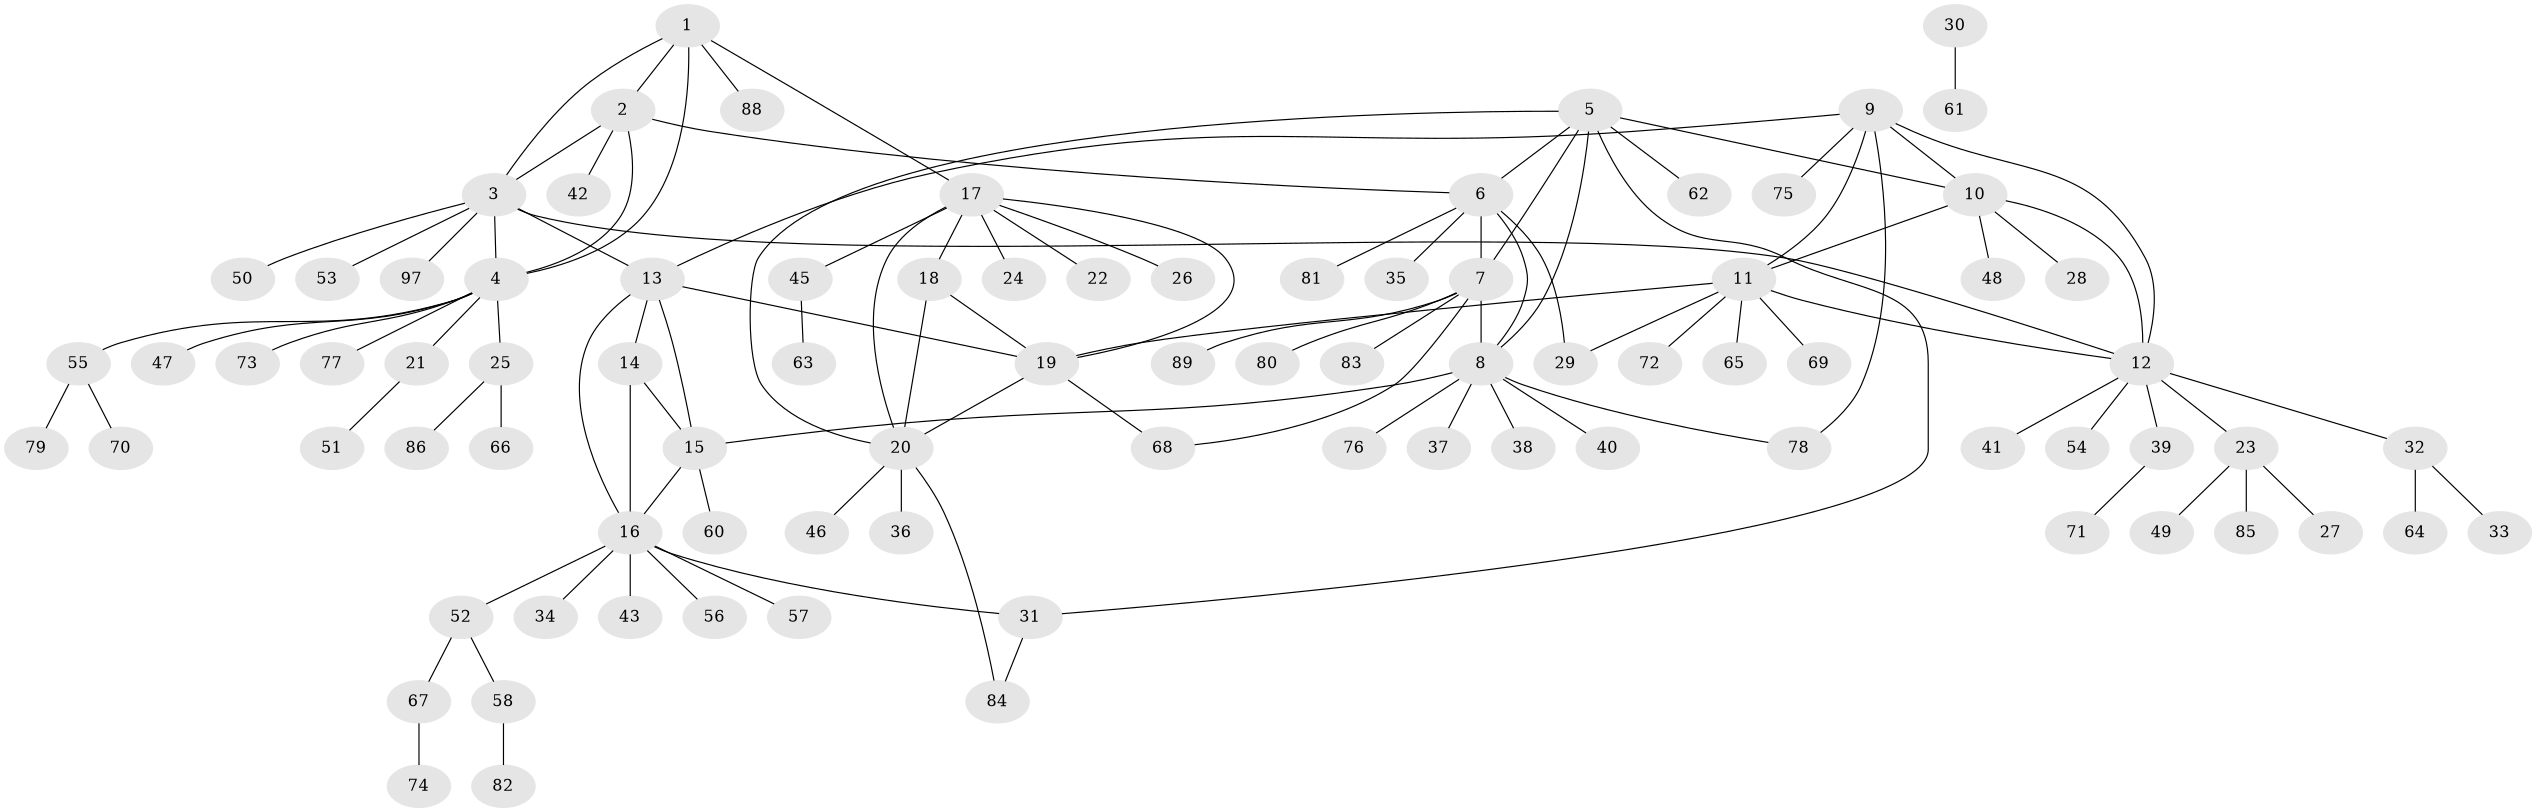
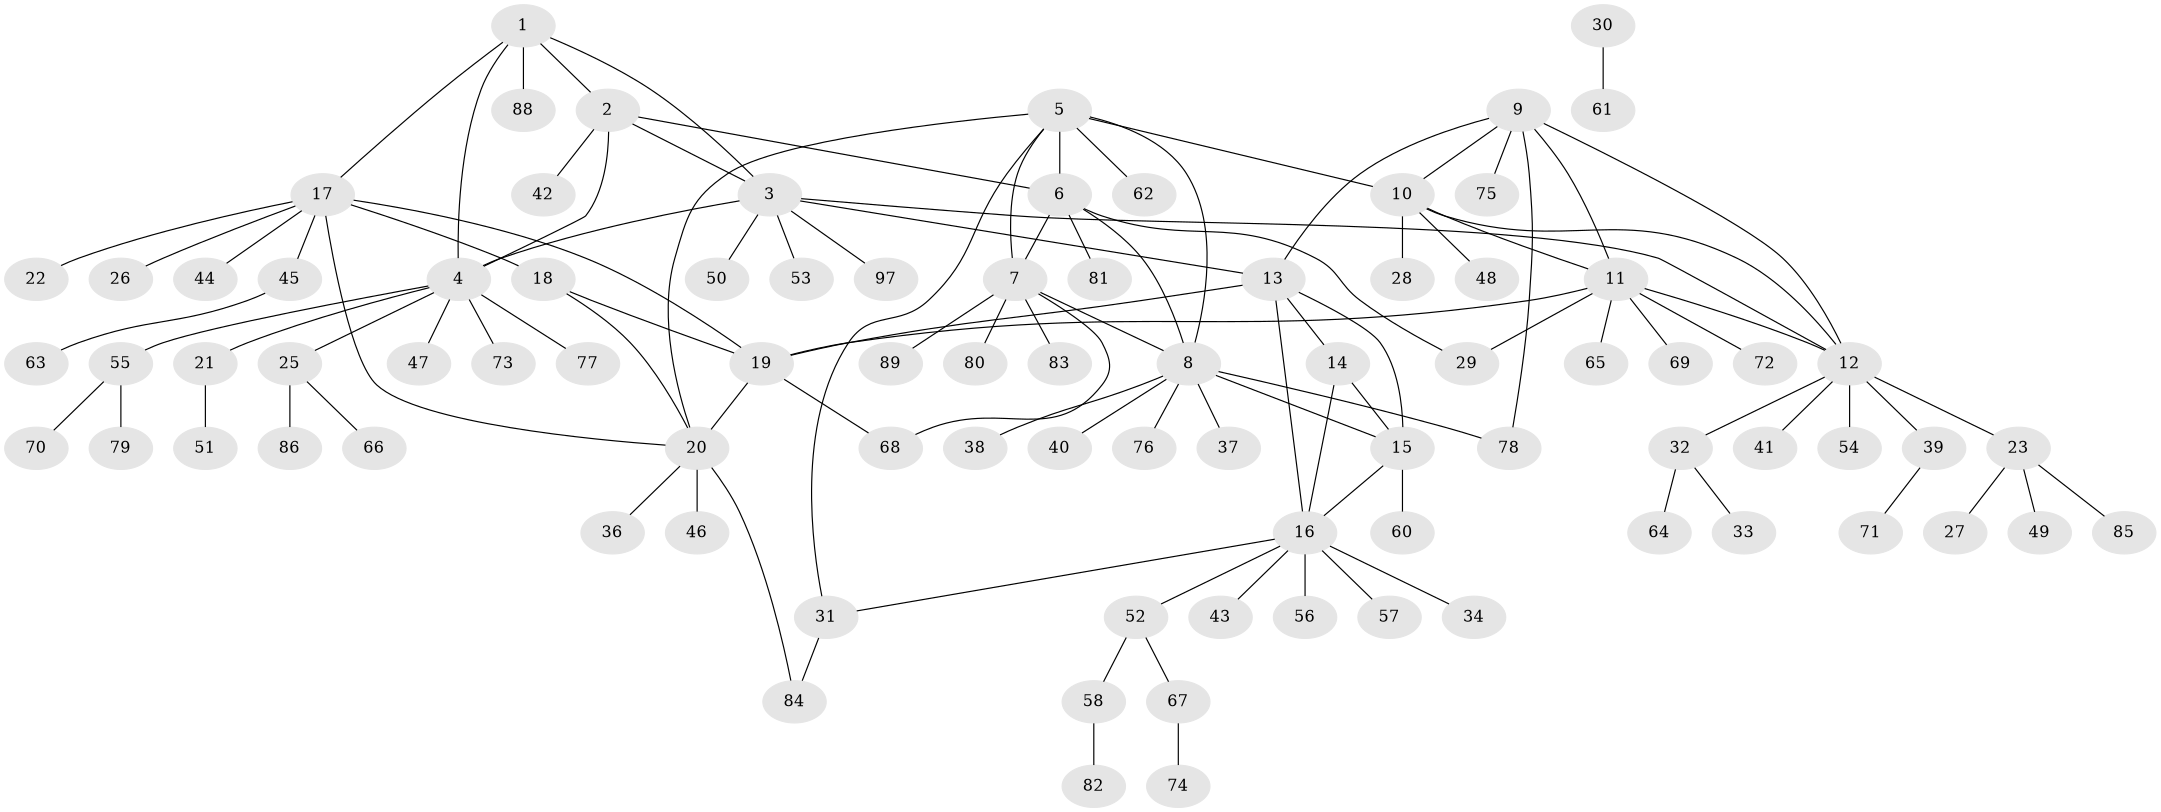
node "24": label "24" -> "44"
node "35": removed
